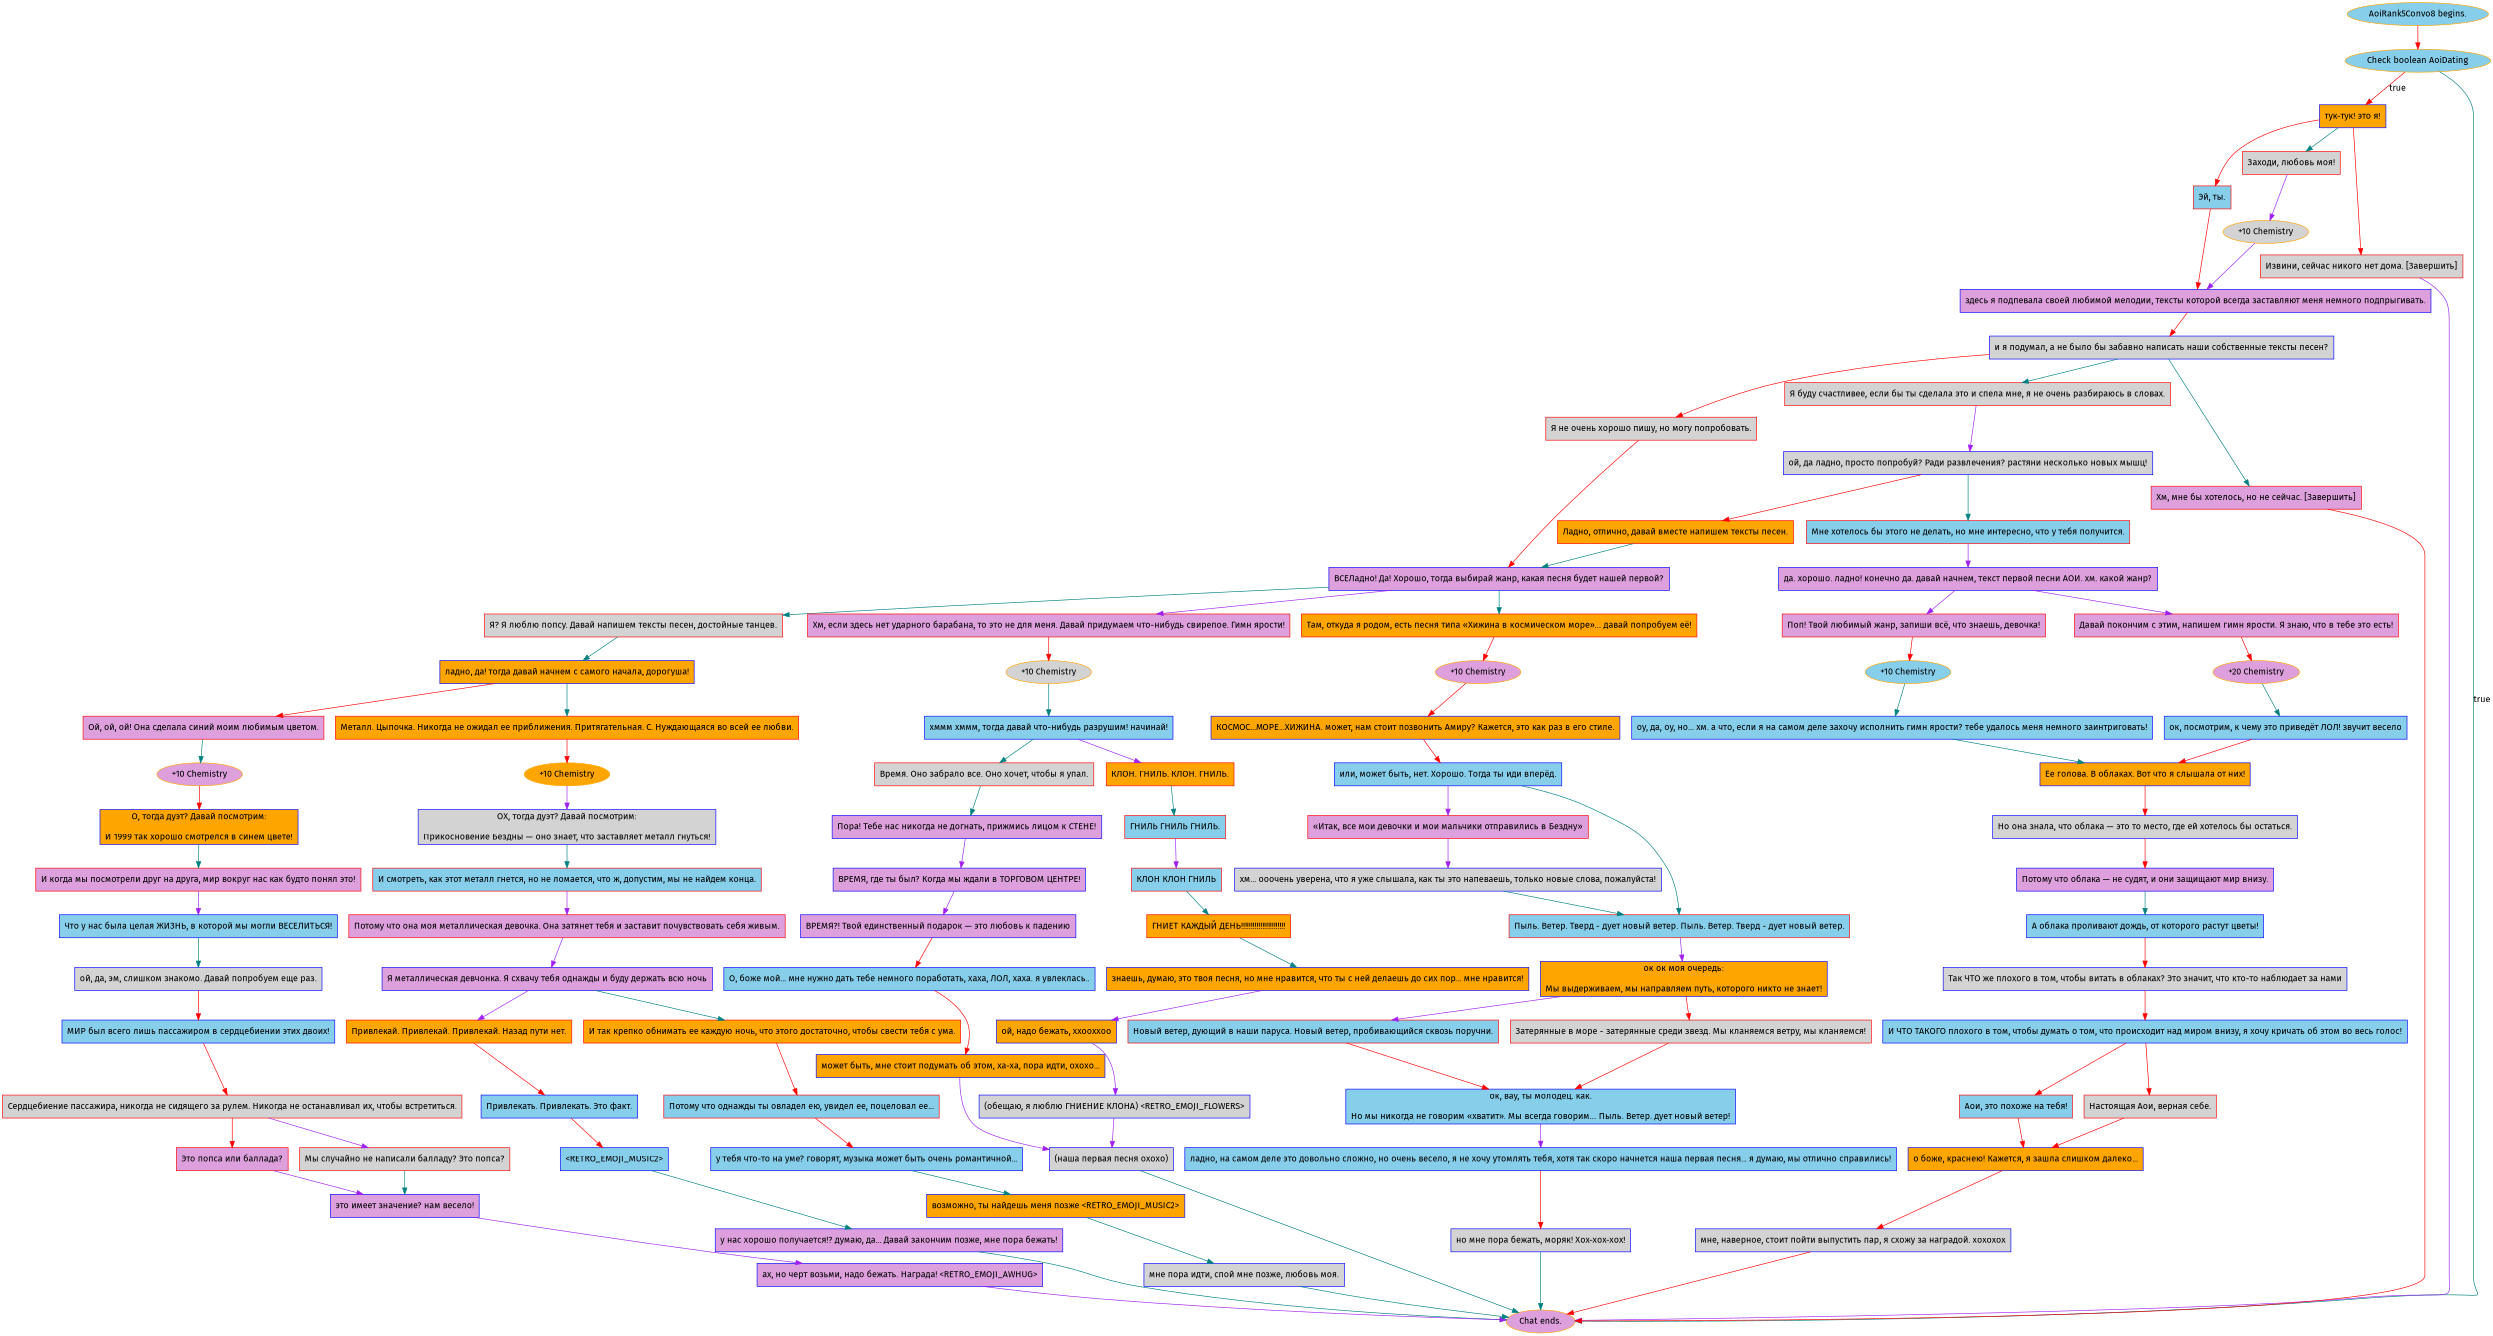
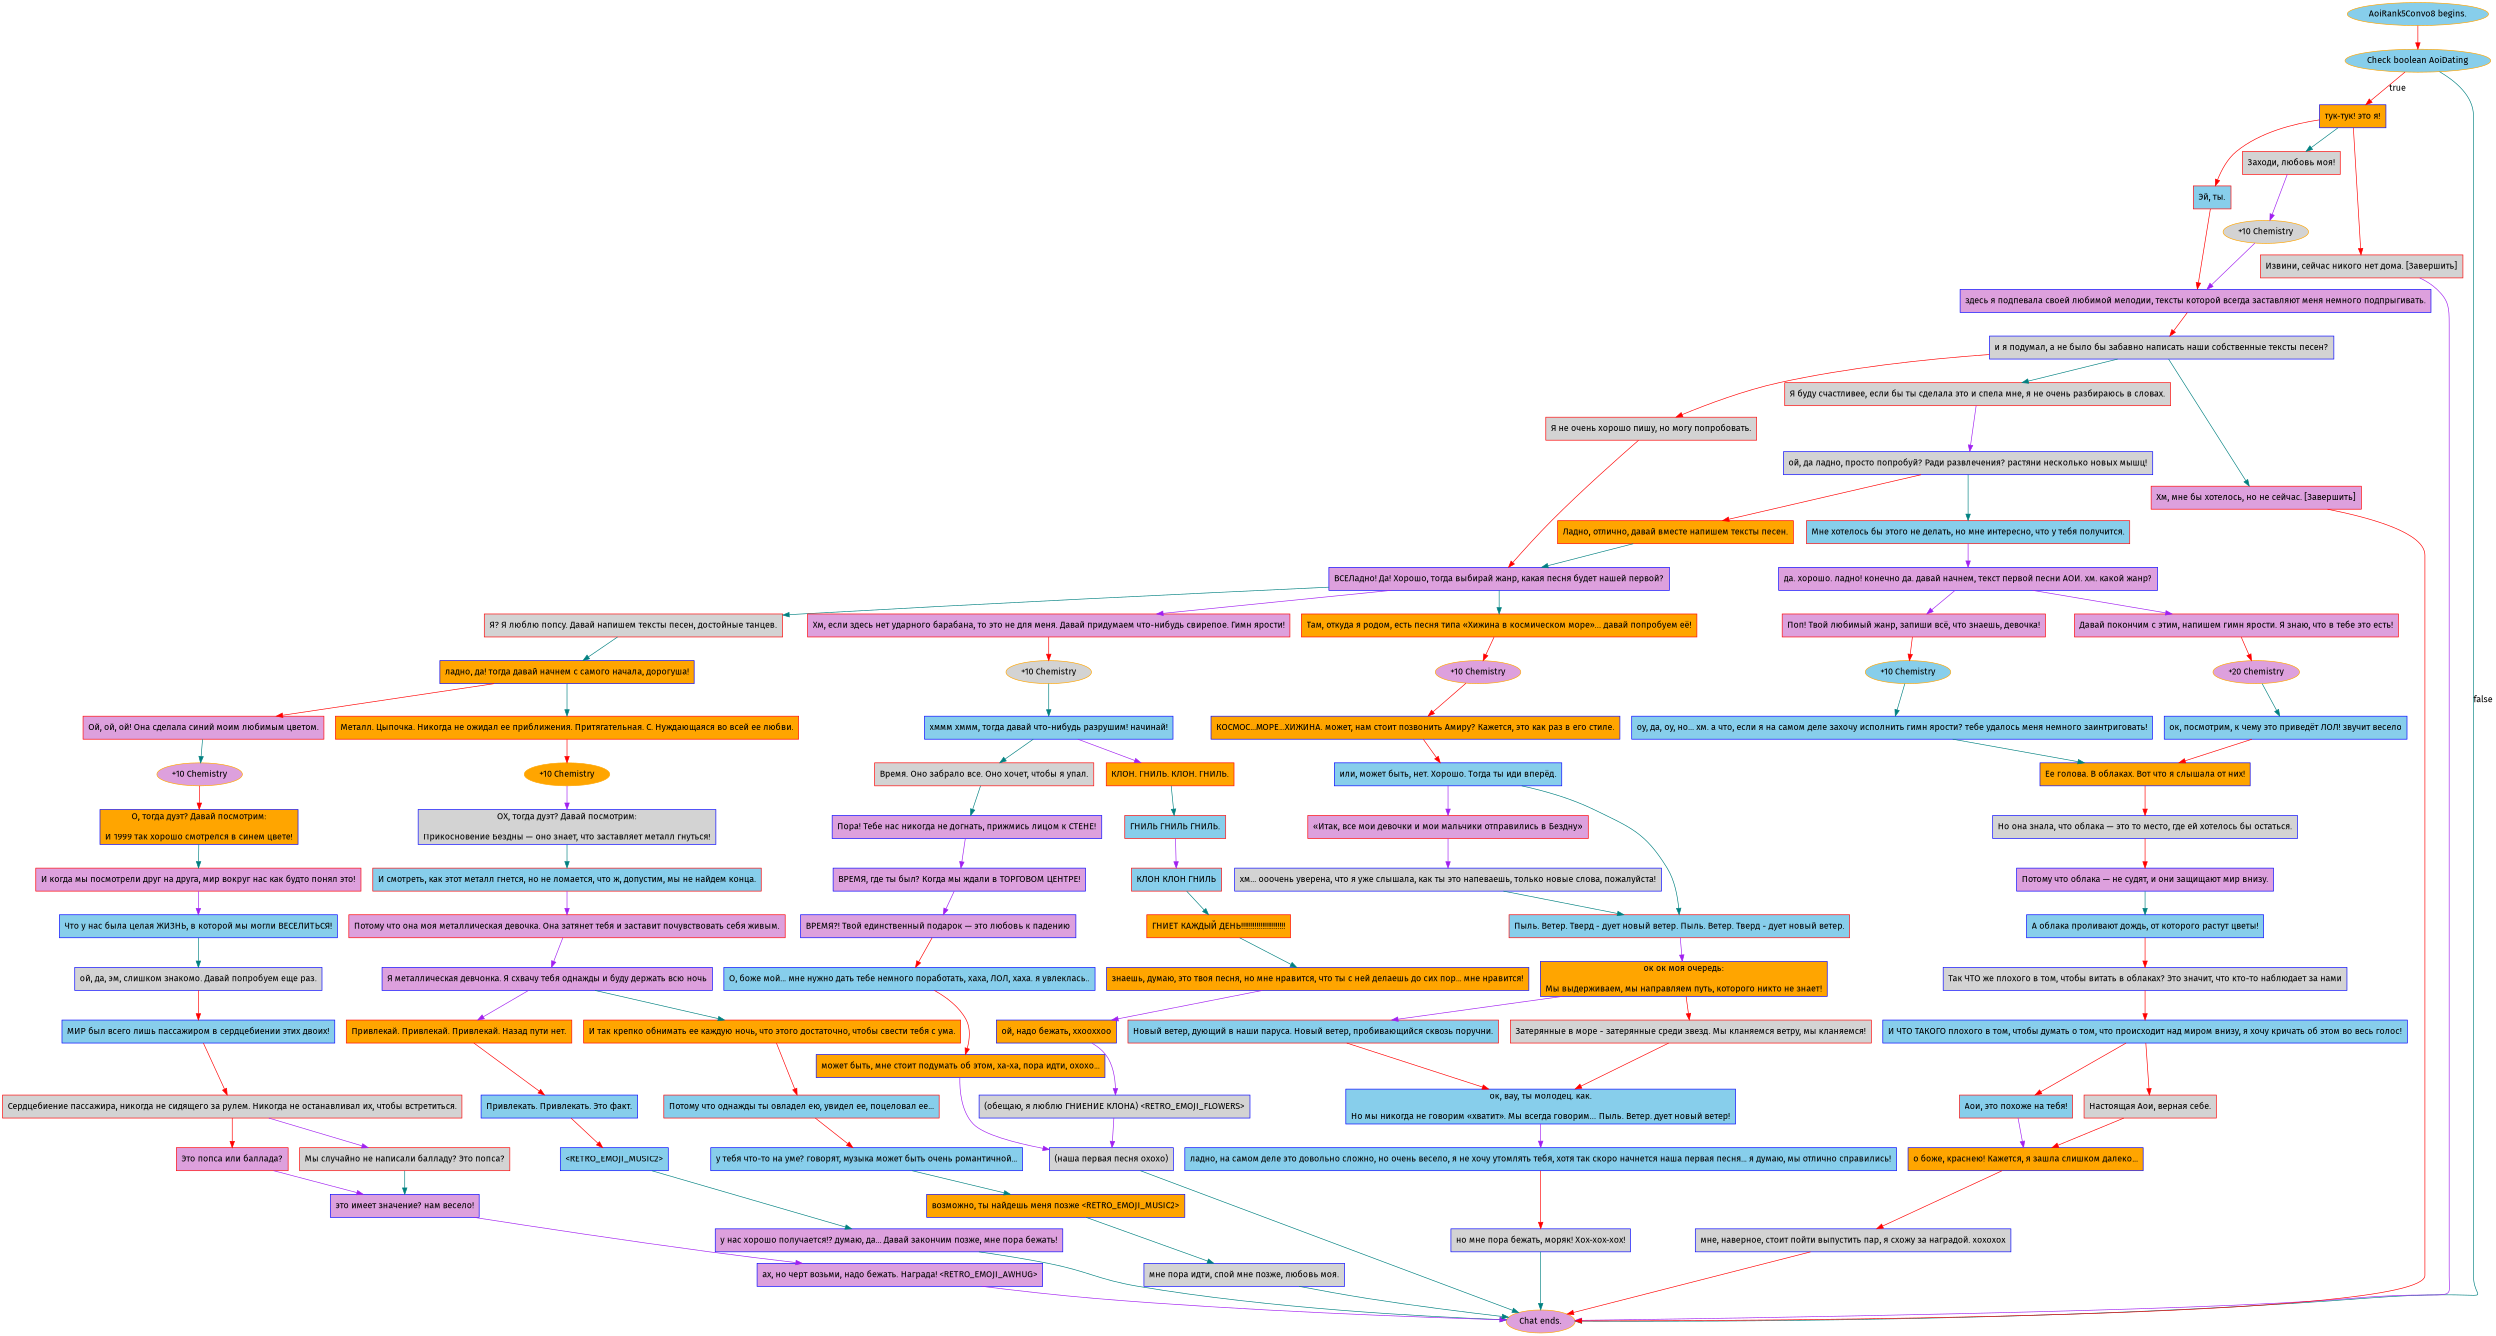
edge "Check boolean AoiDating" -> "Chat ends.": label "true" -> "false"
edge "Аои, это похоже на тебя!" -> "о боже, краснею! Кажется, я зашла слишком далеко...": color red -> purple
